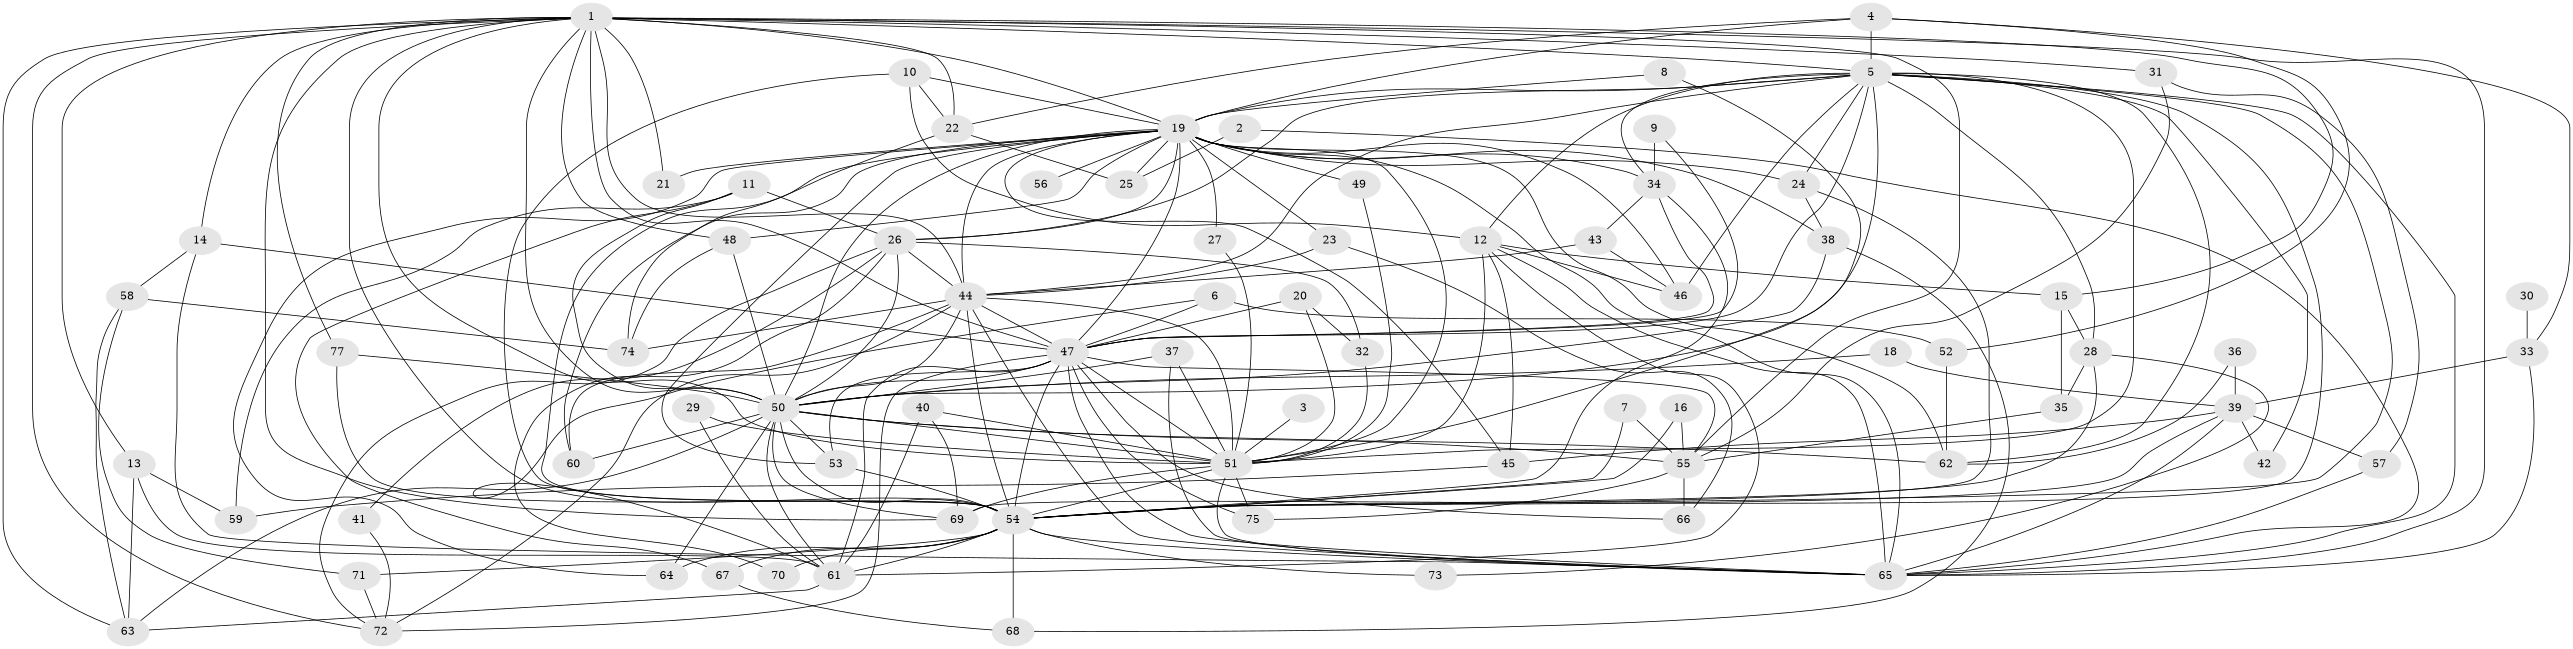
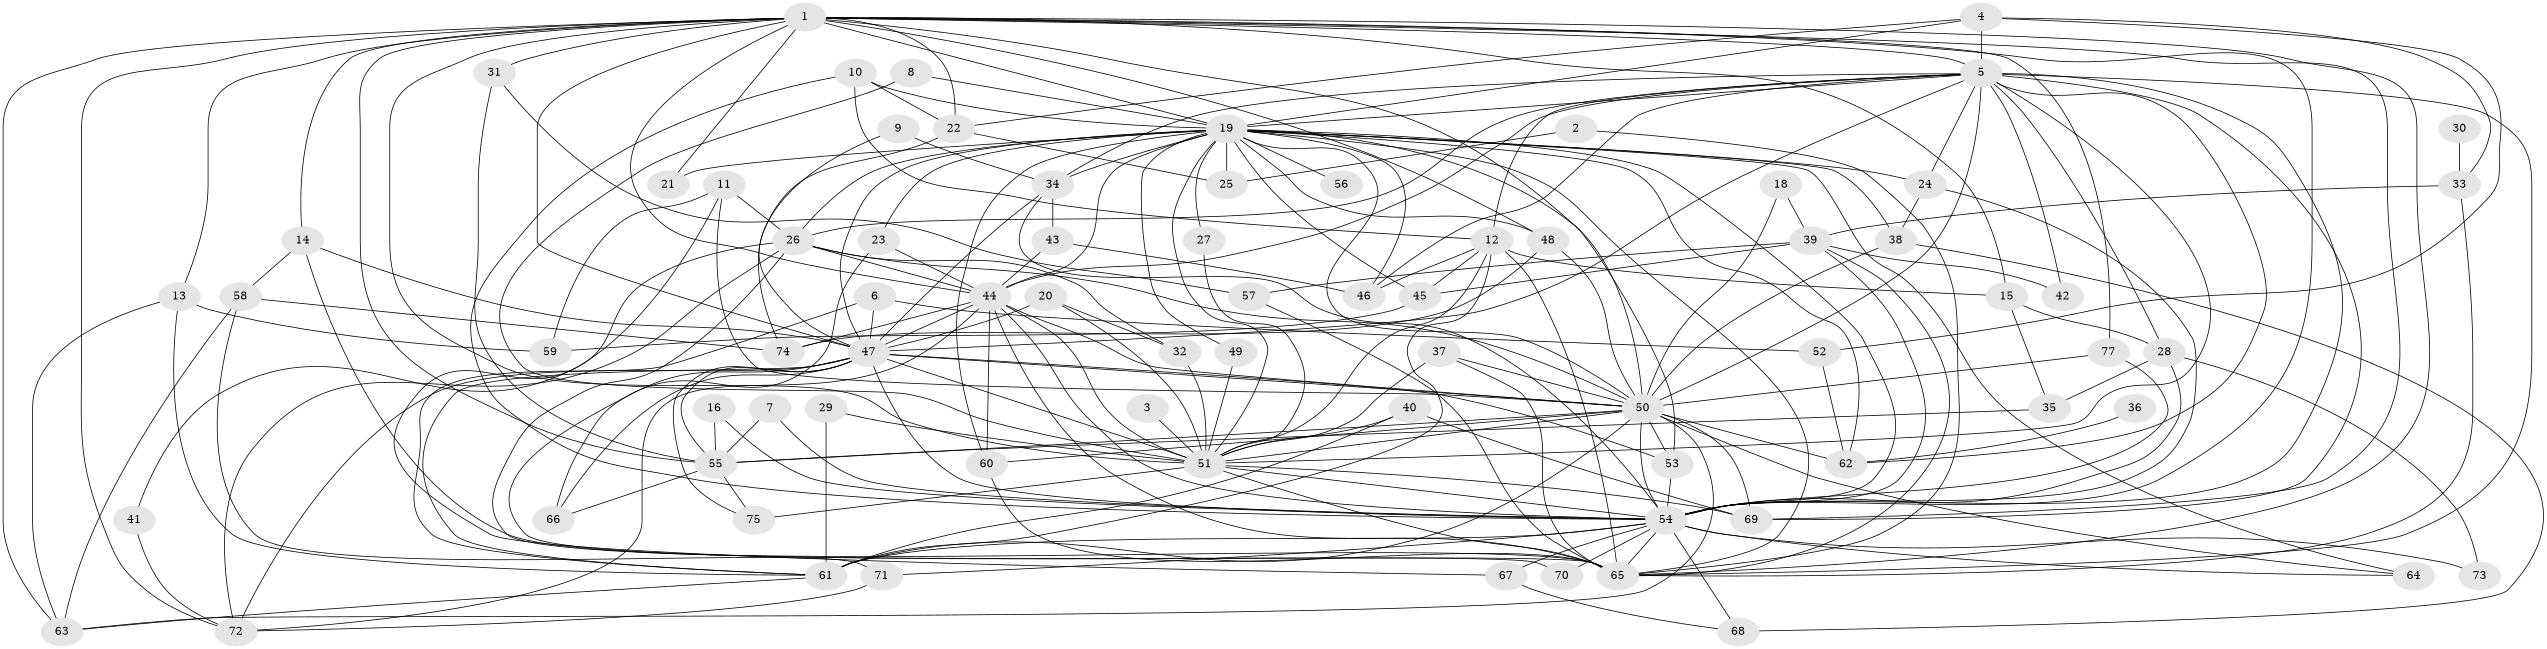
edge "36" -- "39": removed
edge "60" -- "65": added
